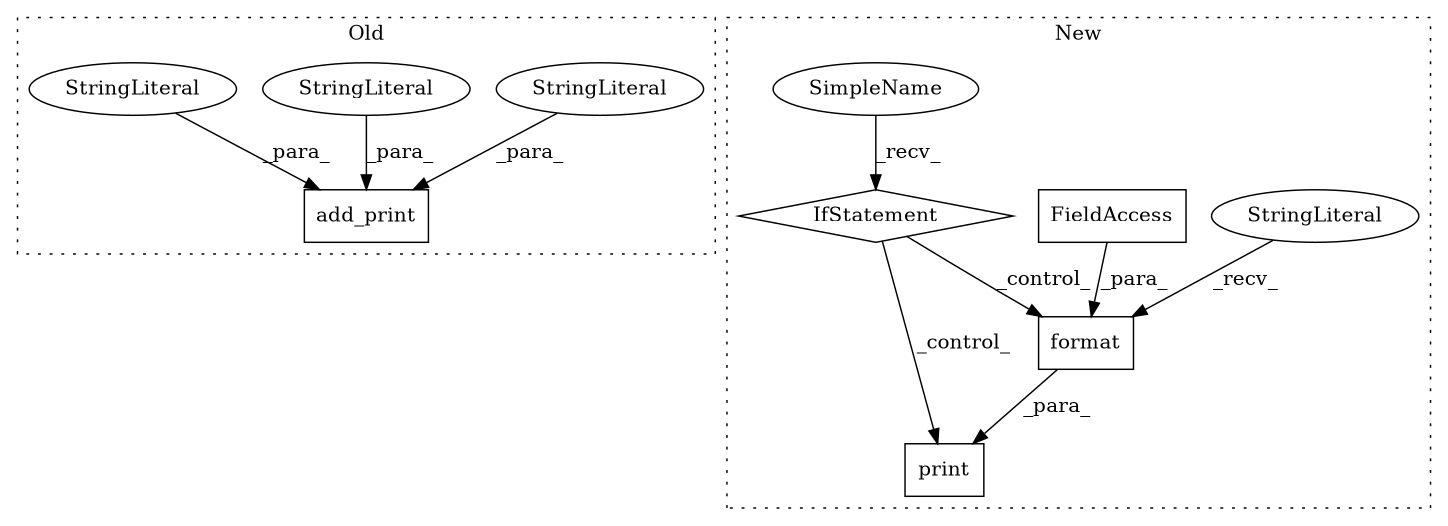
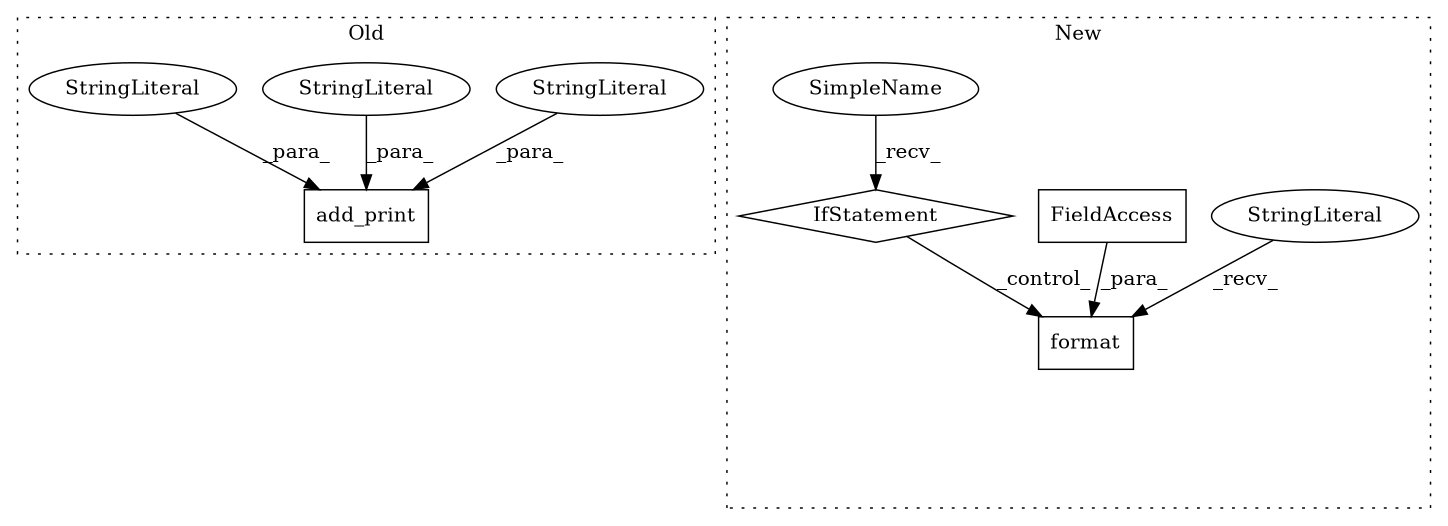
node "print": removed
